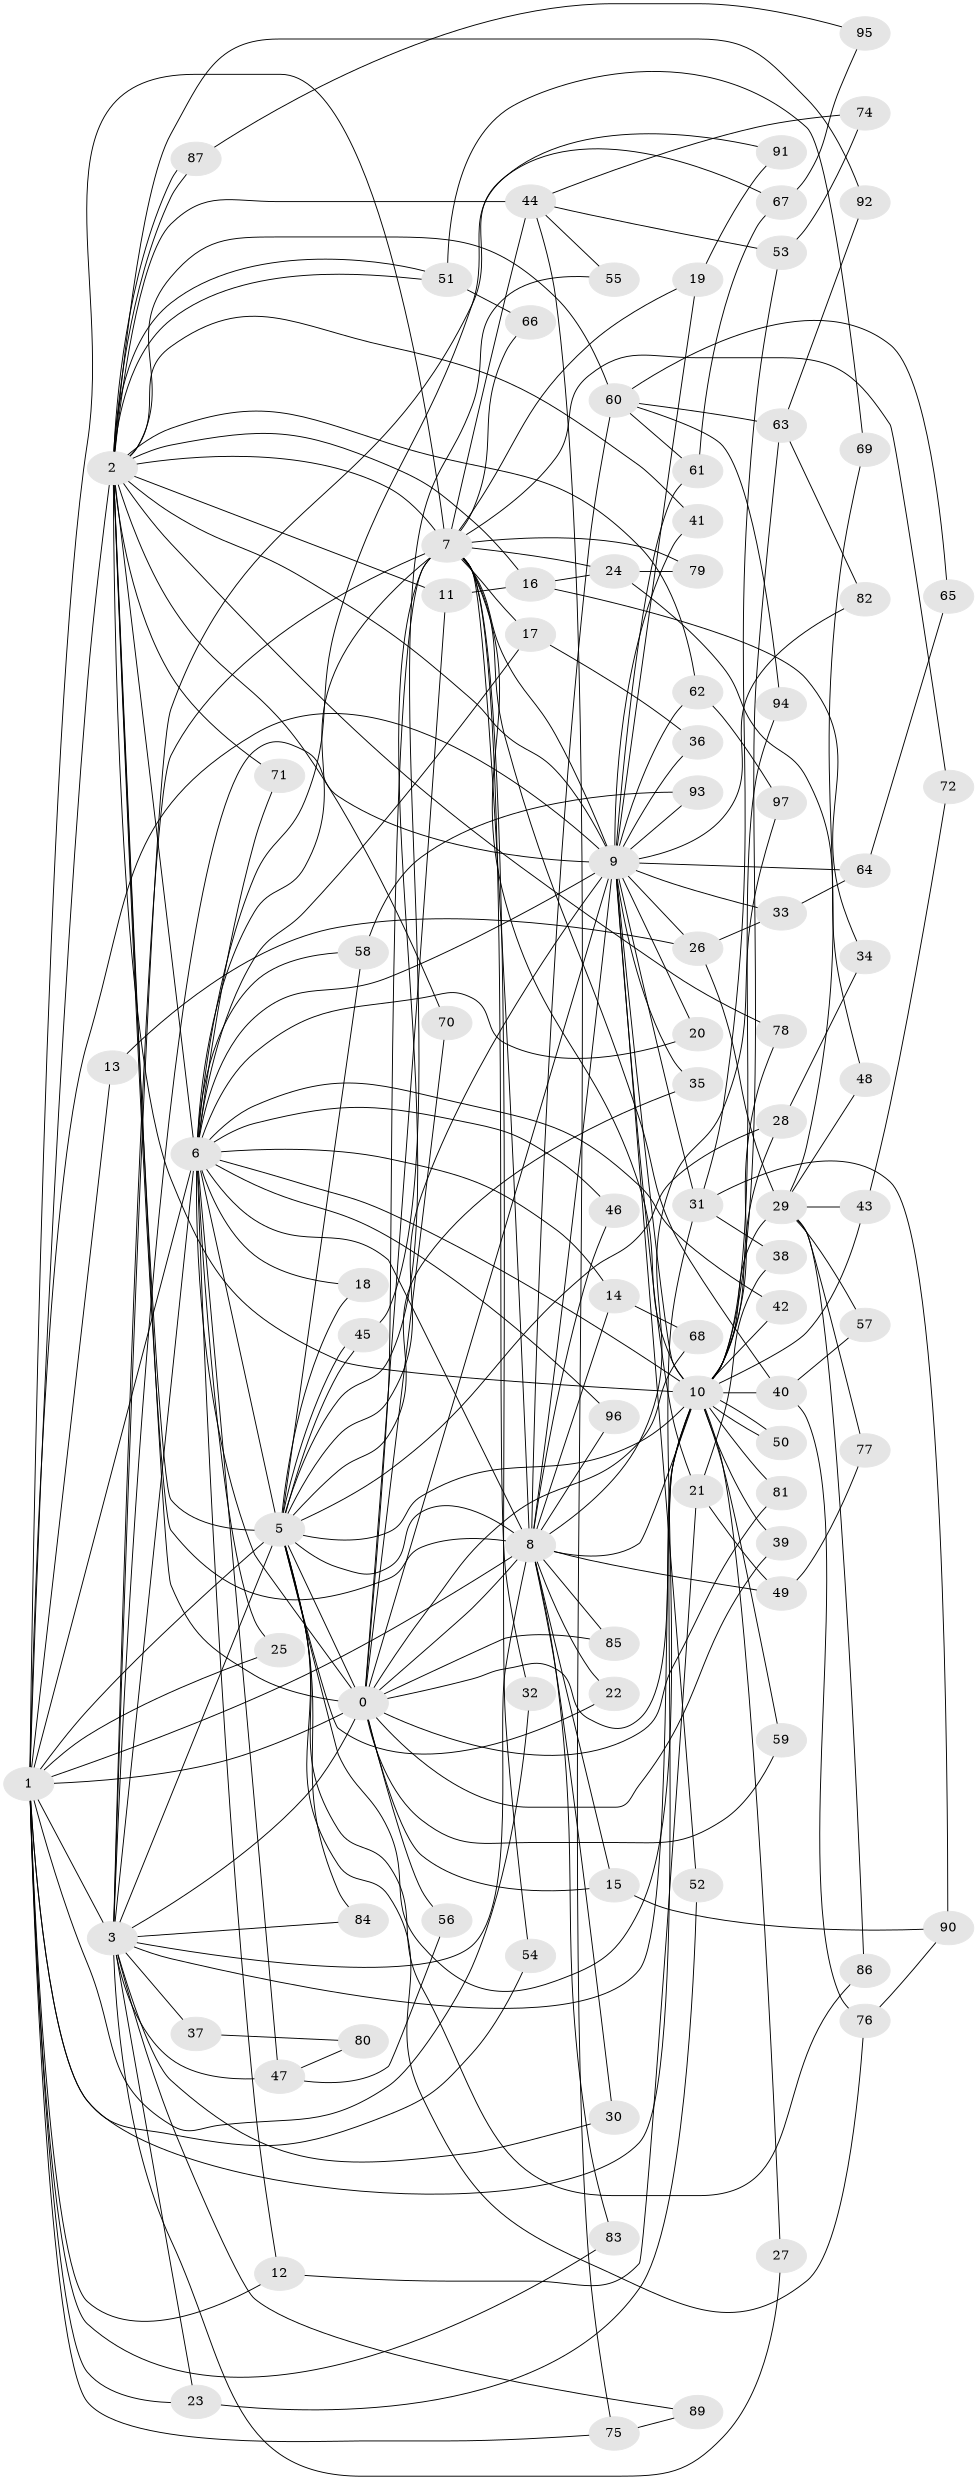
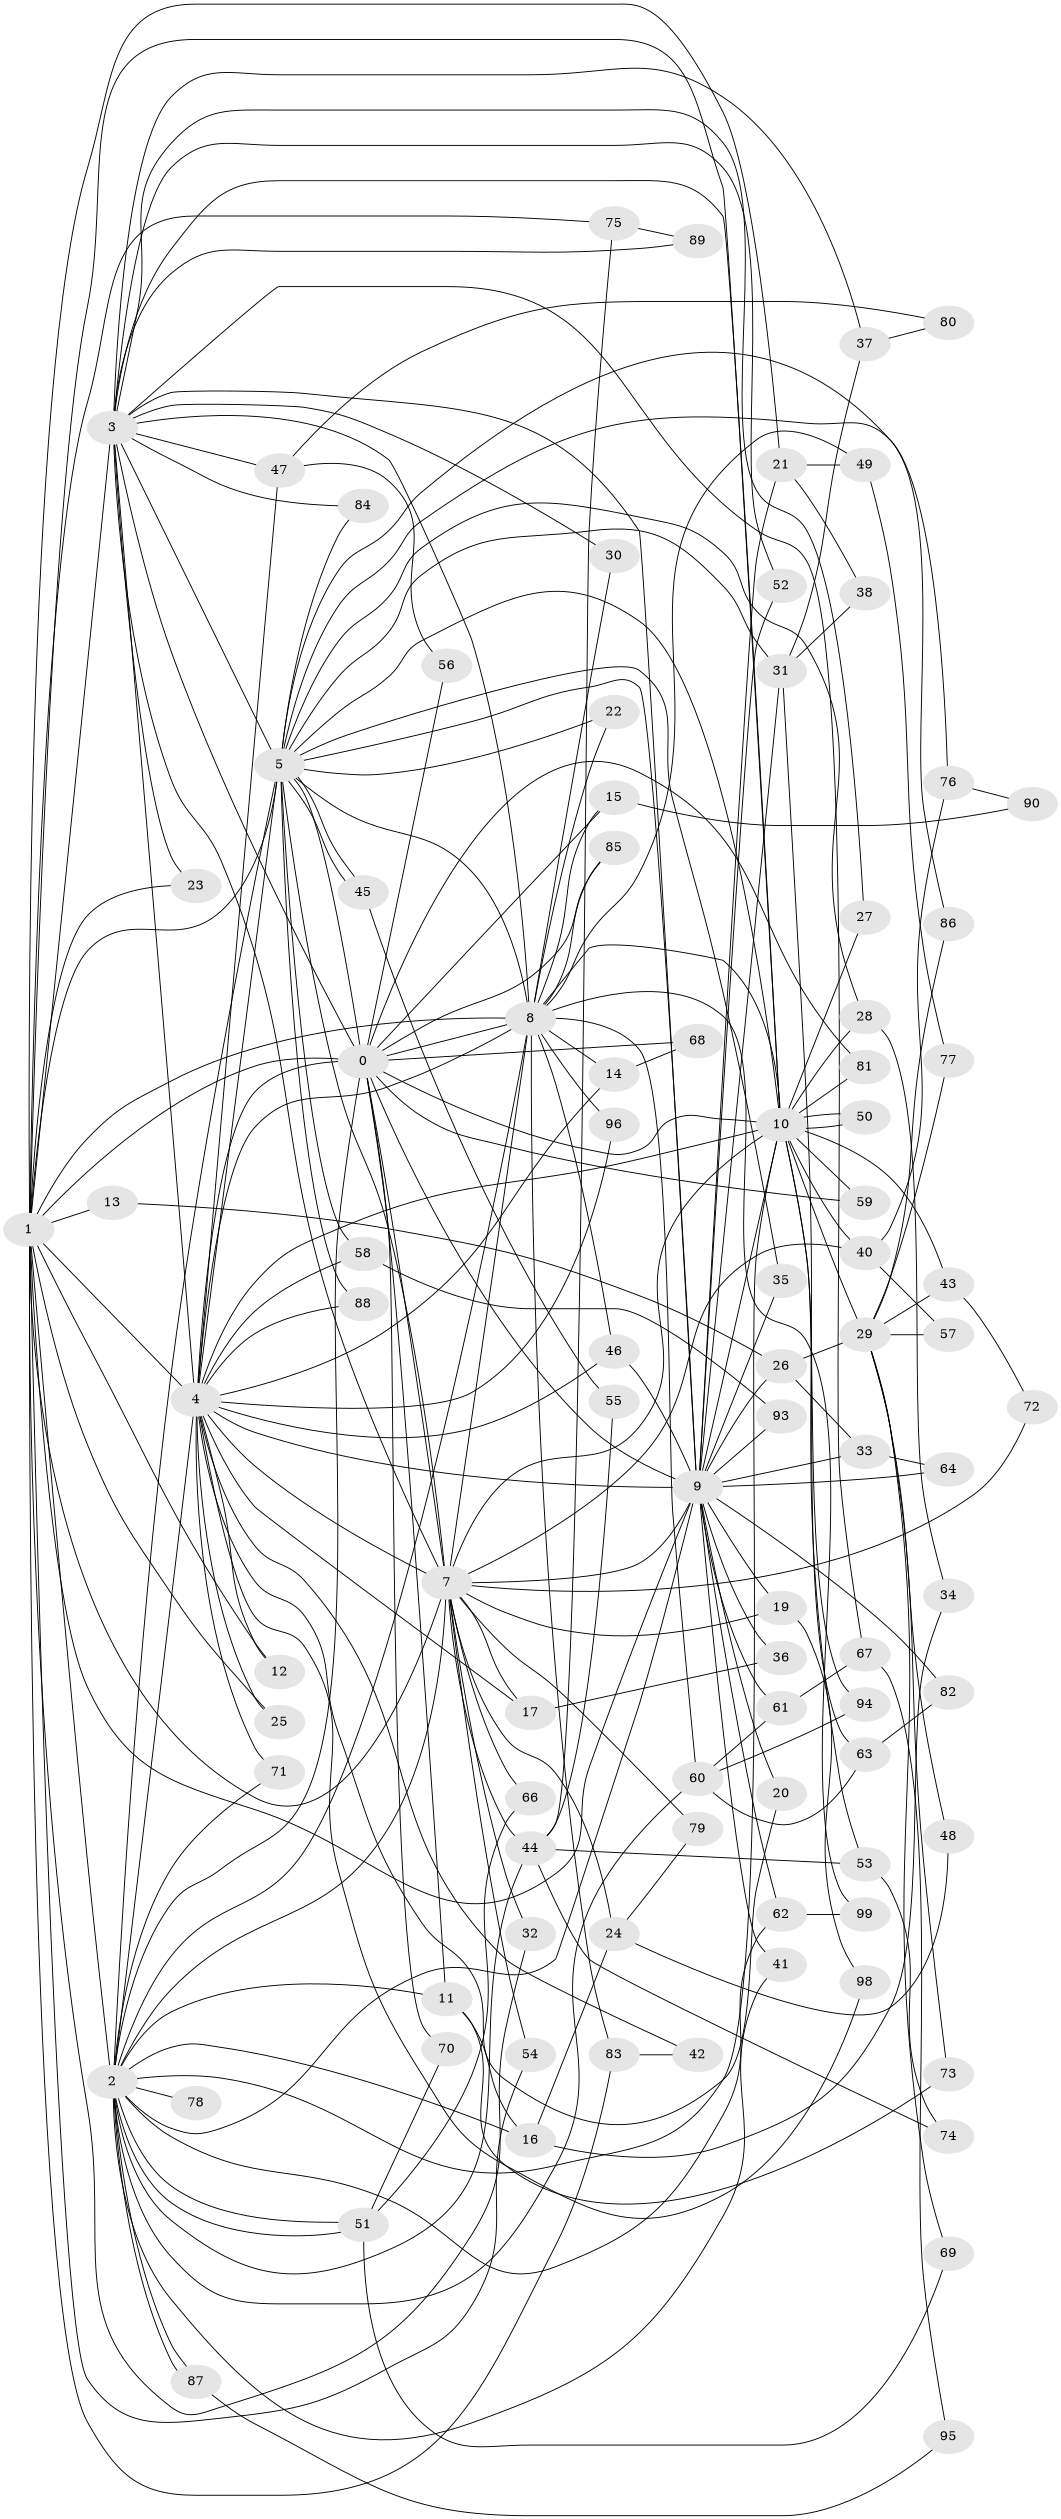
node "91": label "91" -> "98"
node "92": removed
node "65": removed
edge "2" -- "70": now "51" -- "70"
node "97": label "97" -> "99"
node "6": label "6" -> "4"
edge "9" -- "8": now "9" -- "46"
edge "78" -- "10": removed
node "18": label "18" -> "88"
edge "42" -- "10": now "42" -- "83"
edge "31" -- "90": now "31" -- "37"
node "39": removed
node "73": added
edge "21" -- "12": now "21" -- "1"
edge "52" -- "23": now "52" -- "3"
